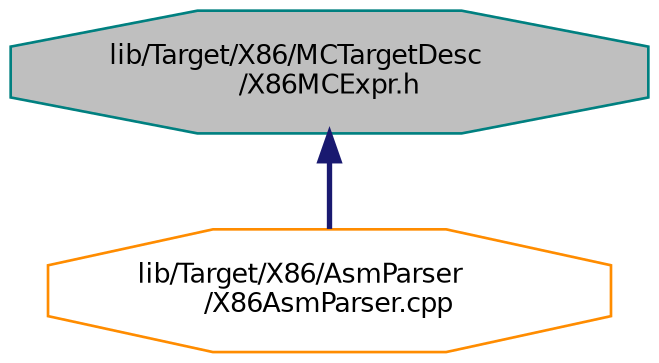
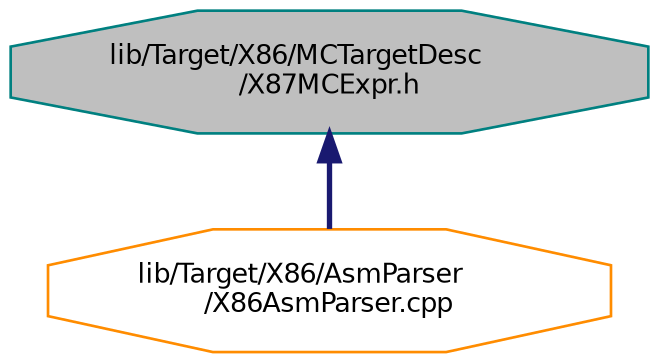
node "lib/Target/X86/MCTargetDesc /X86MCExpr.h": label "lib/Target/X86/MCTargetDesc /X86MCExpr.h" -> "lib/Target/X86/MCTargetDesc /X87MCExpr.h"
